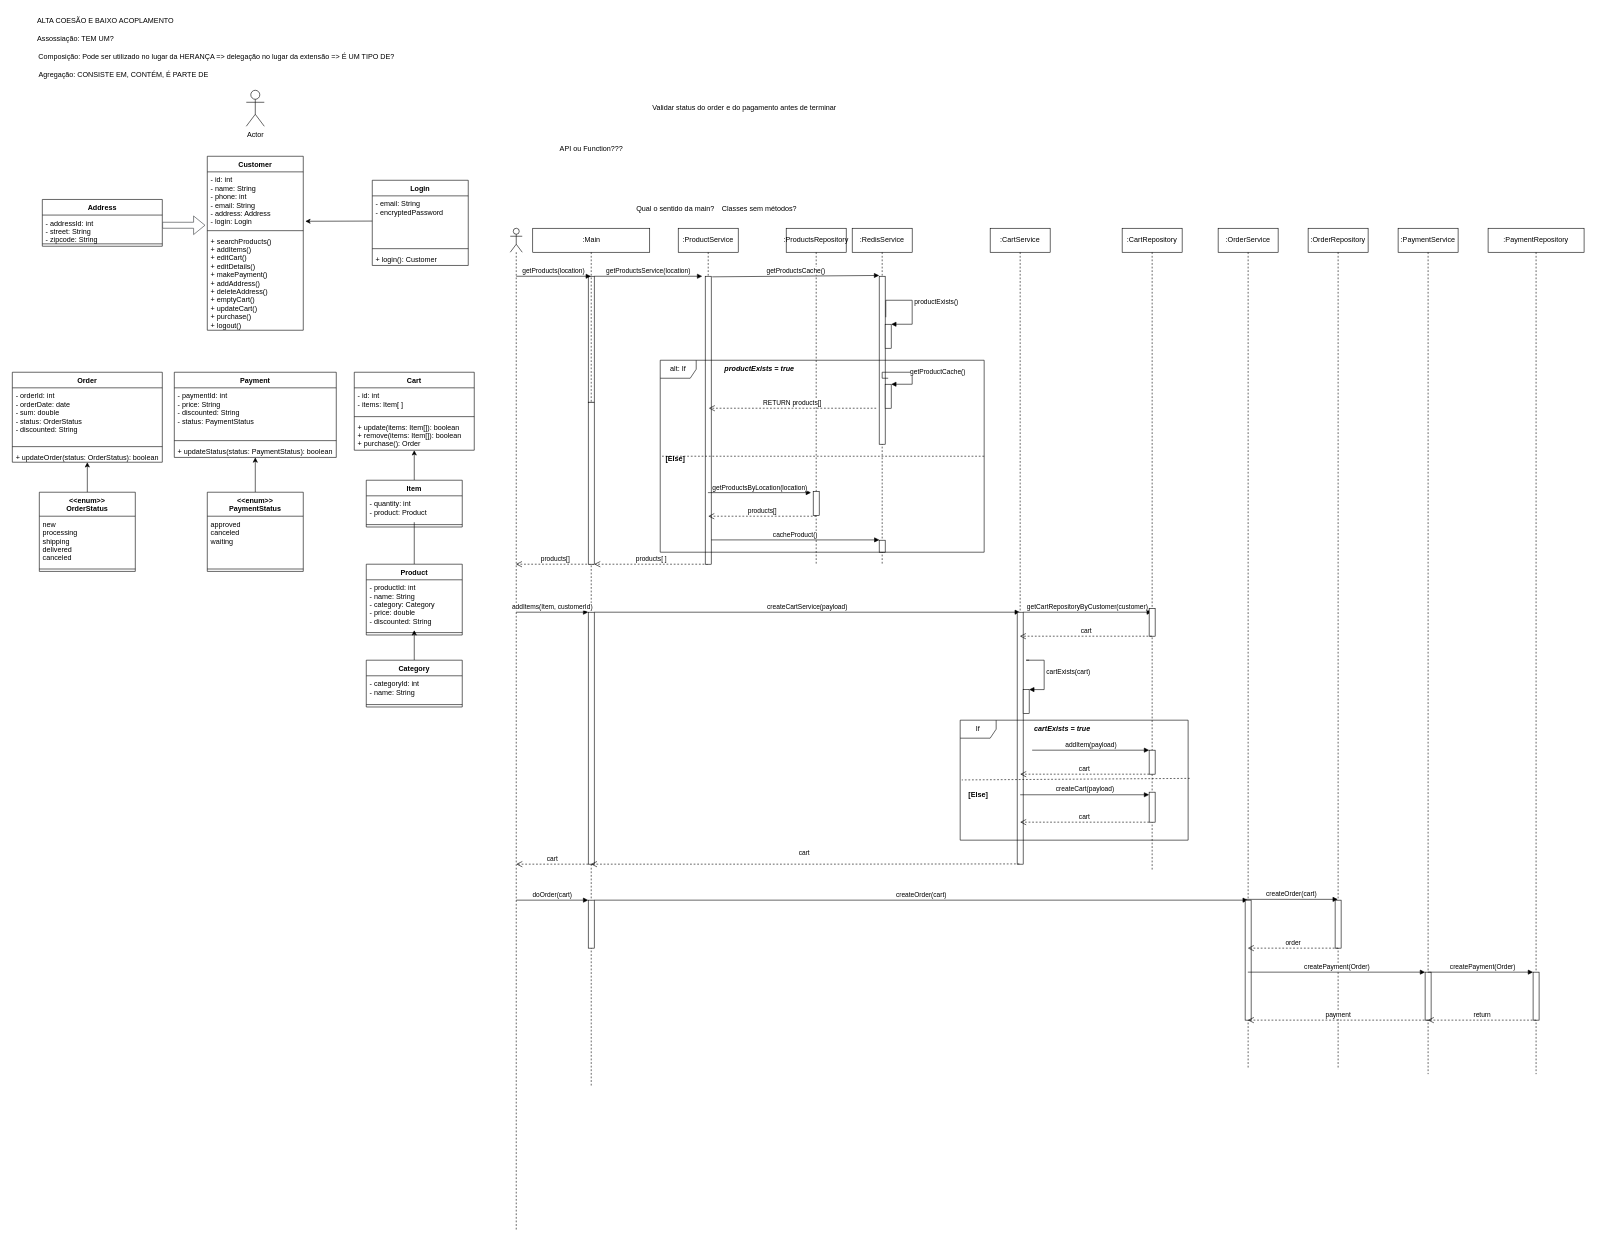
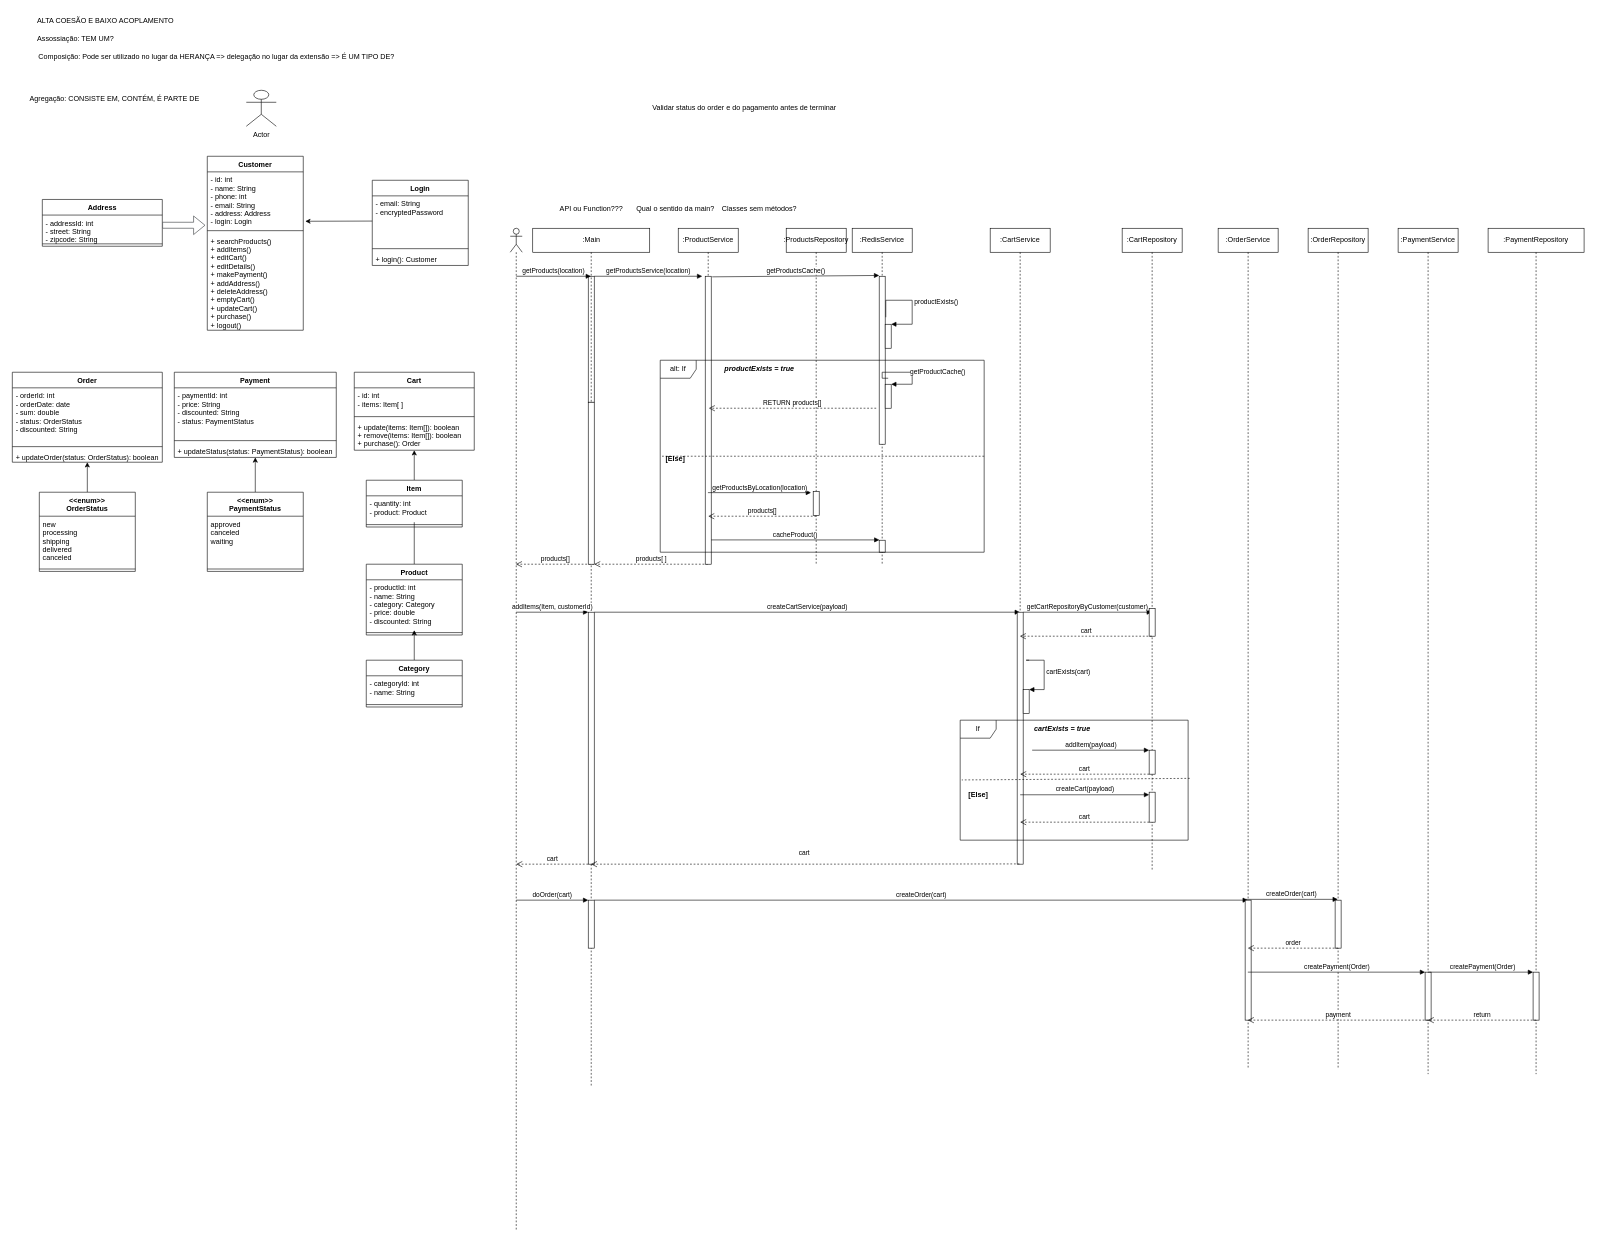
node "Agregação: CONSISTE EM, CONTÉM, É PARTE DE": moved (123, 75) -> (114, 99)
node "Actor": size 18x36 -> 30x36
node "API ou Function???": moved (591, 149) -> (591, 209)
